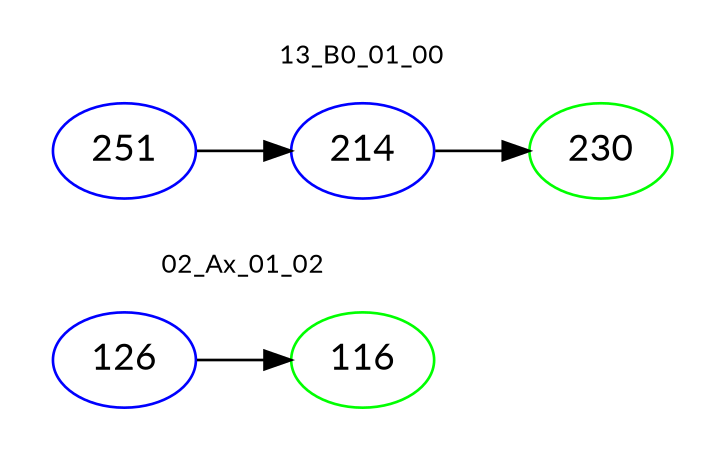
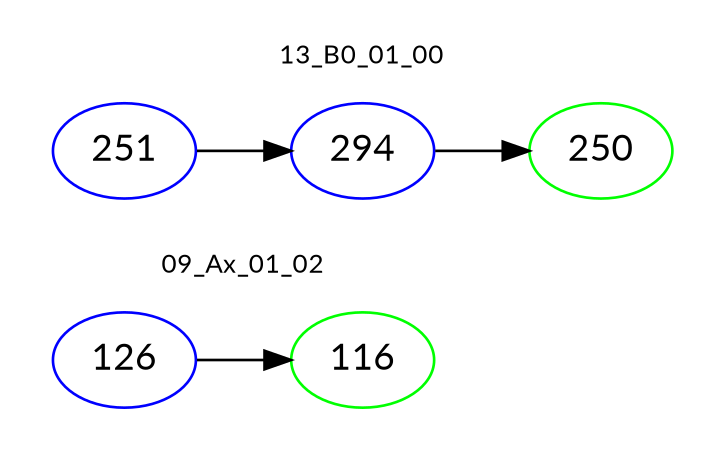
node "214": label "214" -> "294"
node "230": label "230" -> "250"
cluster "02_Ax_01_02": label "02_Ax_01_02" -> "09_Ax_01_02"
